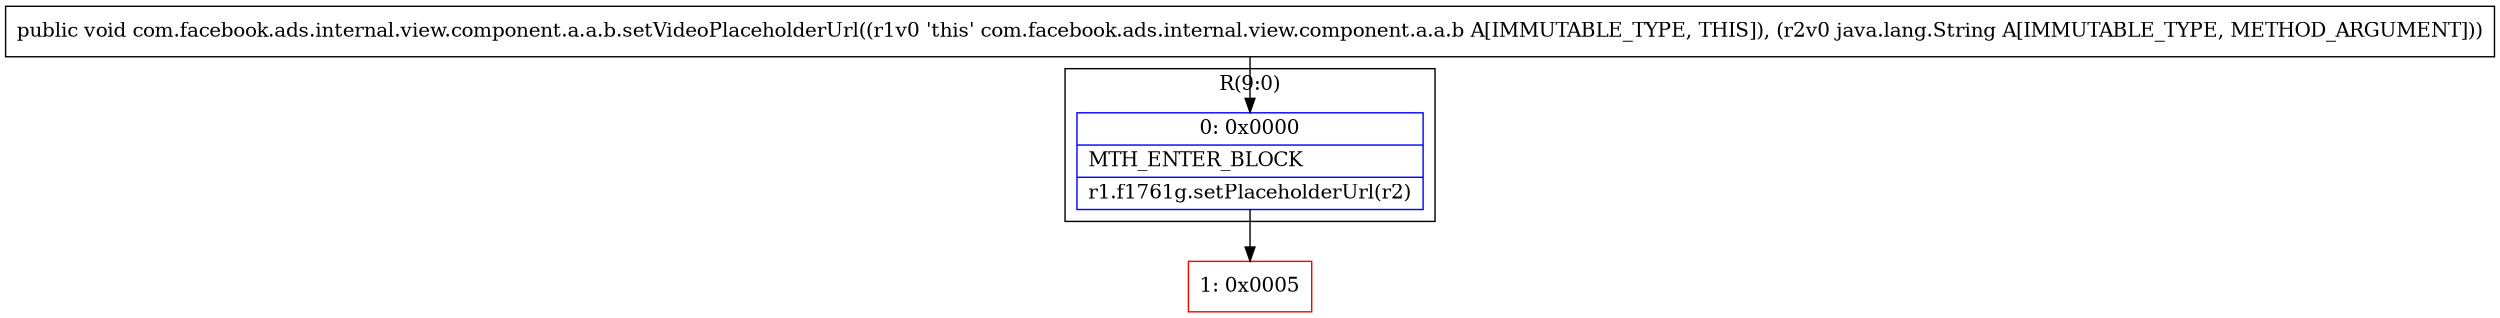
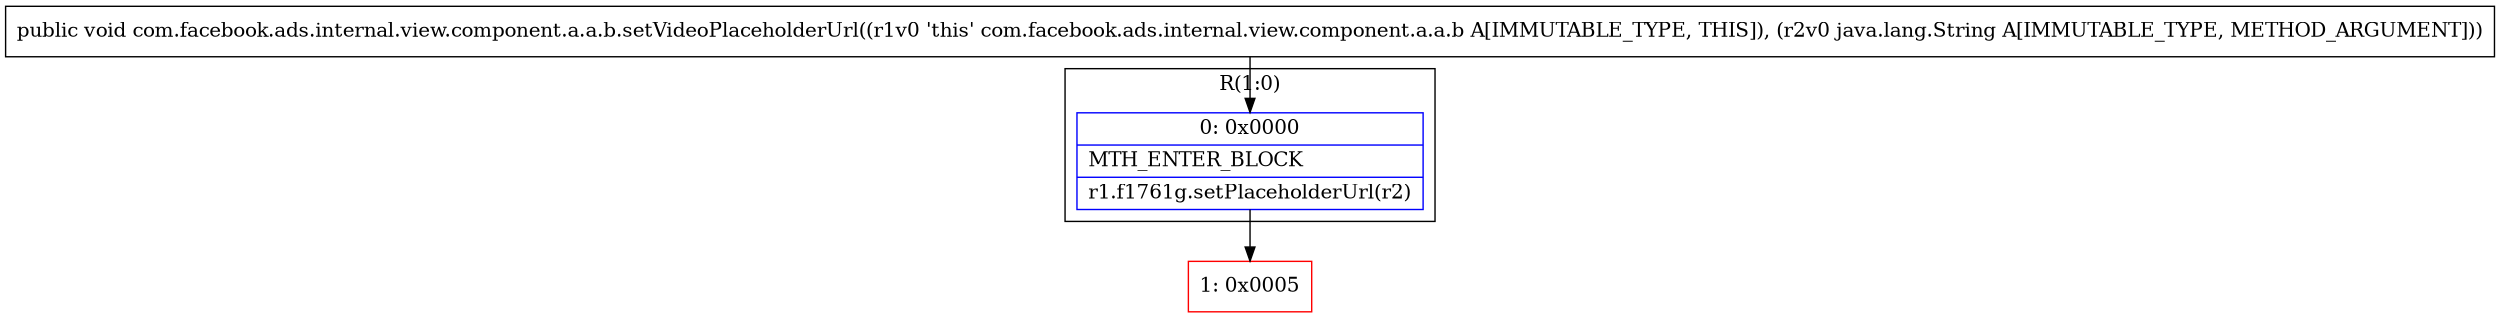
cluster "R(9:0)": label "R(9:0)" -> "R(1:0)"
